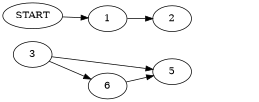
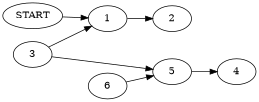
edge "3" -> "6": now "3" -> "1"
node "4": added
